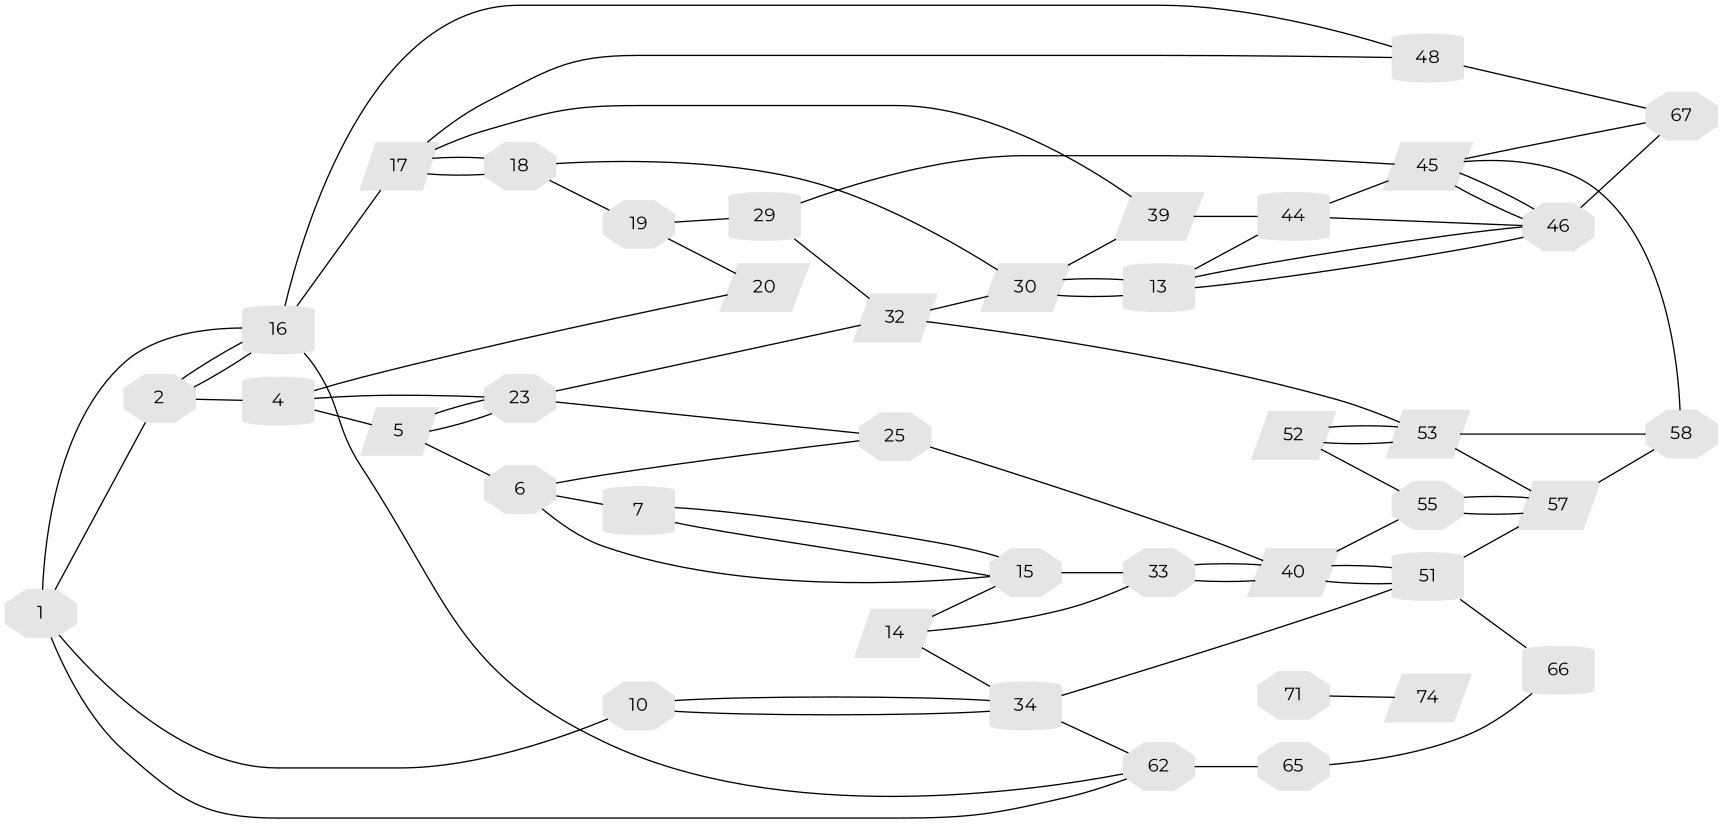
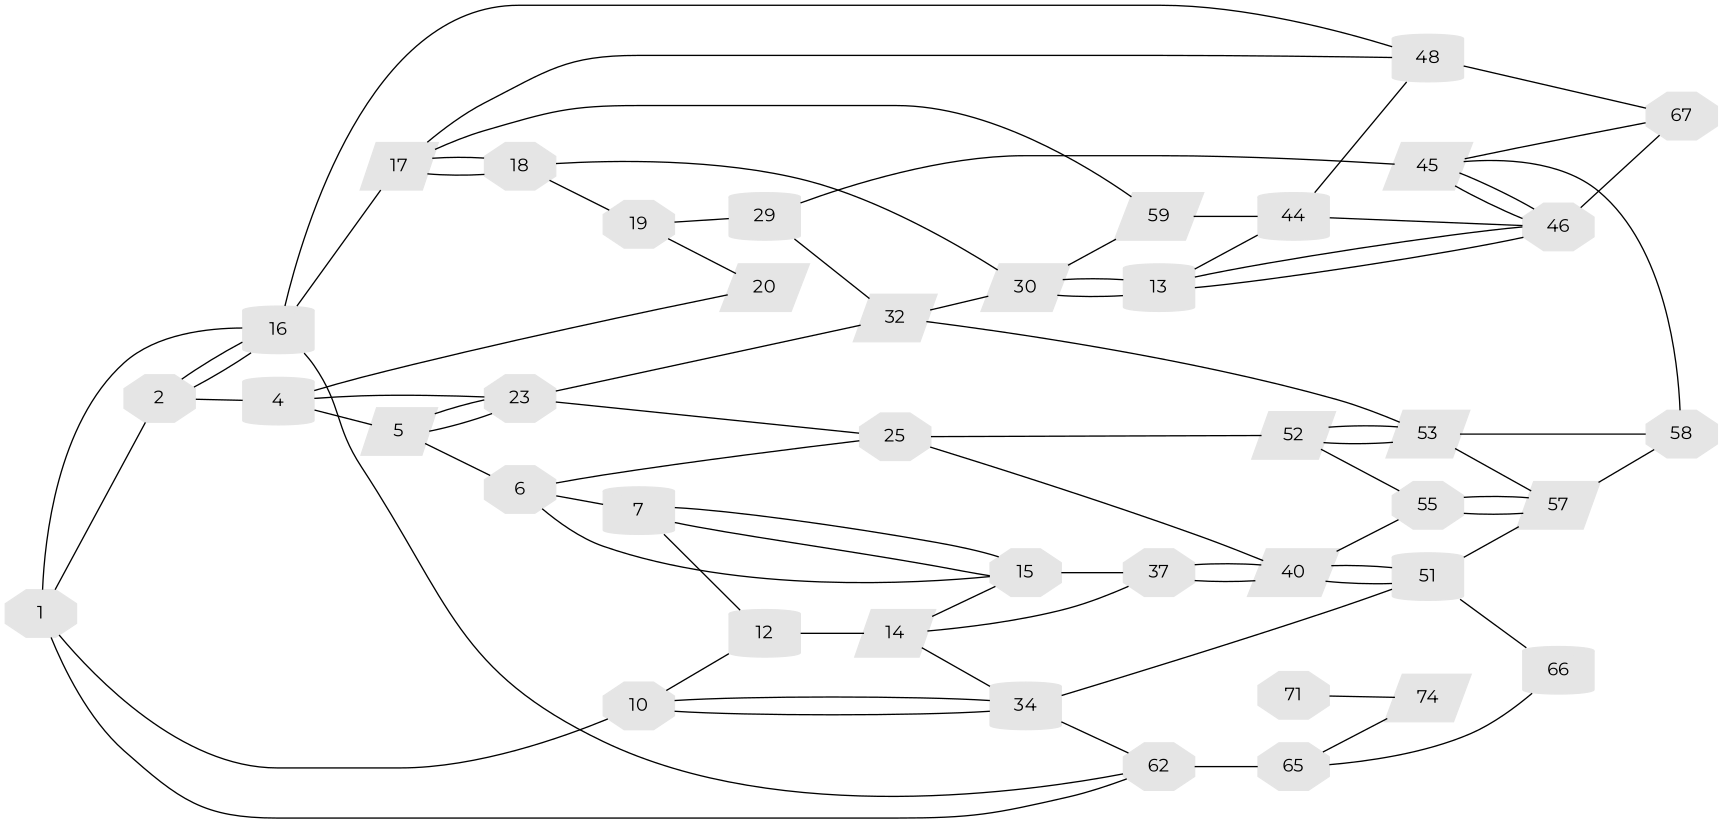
edge "45" -- "44": now "48" -- "44"
node "39": label "39" -> "59"
edge "52" -- "25": added
node "33": label "33" -> "37"
node "12": added
edge "74" -- "65": added
